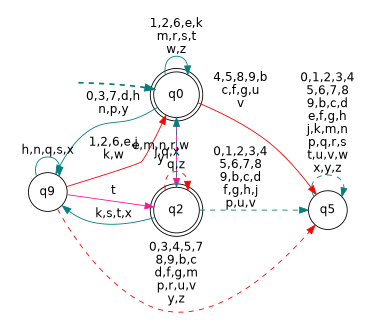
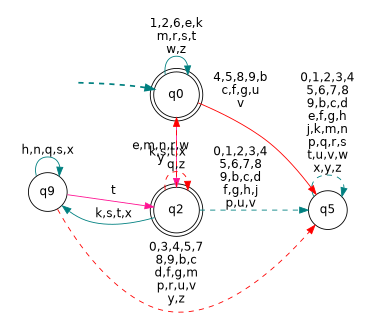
edge "q0" -> "q9": removed, label "0,3,7,d,h n,p,y"
edge "q0" -> "q2": label "j,q,x" -> "k,s,t,x"
edge "q2" -> "q0": color teal -> red
edge "q9" -> "q0": removed, label "1,2,6,e,j k,w"
